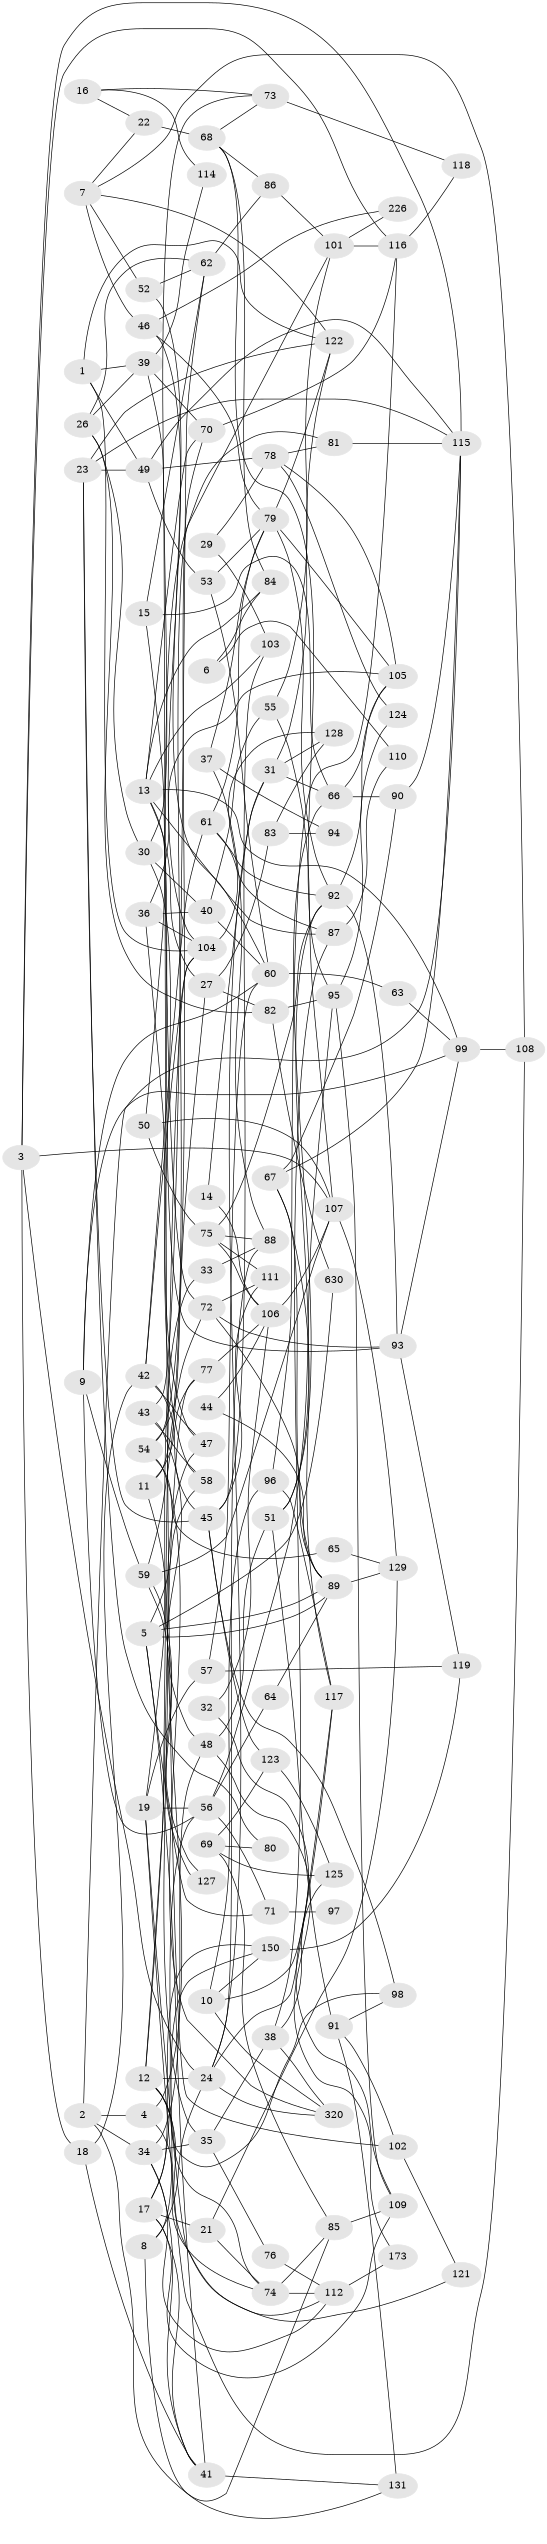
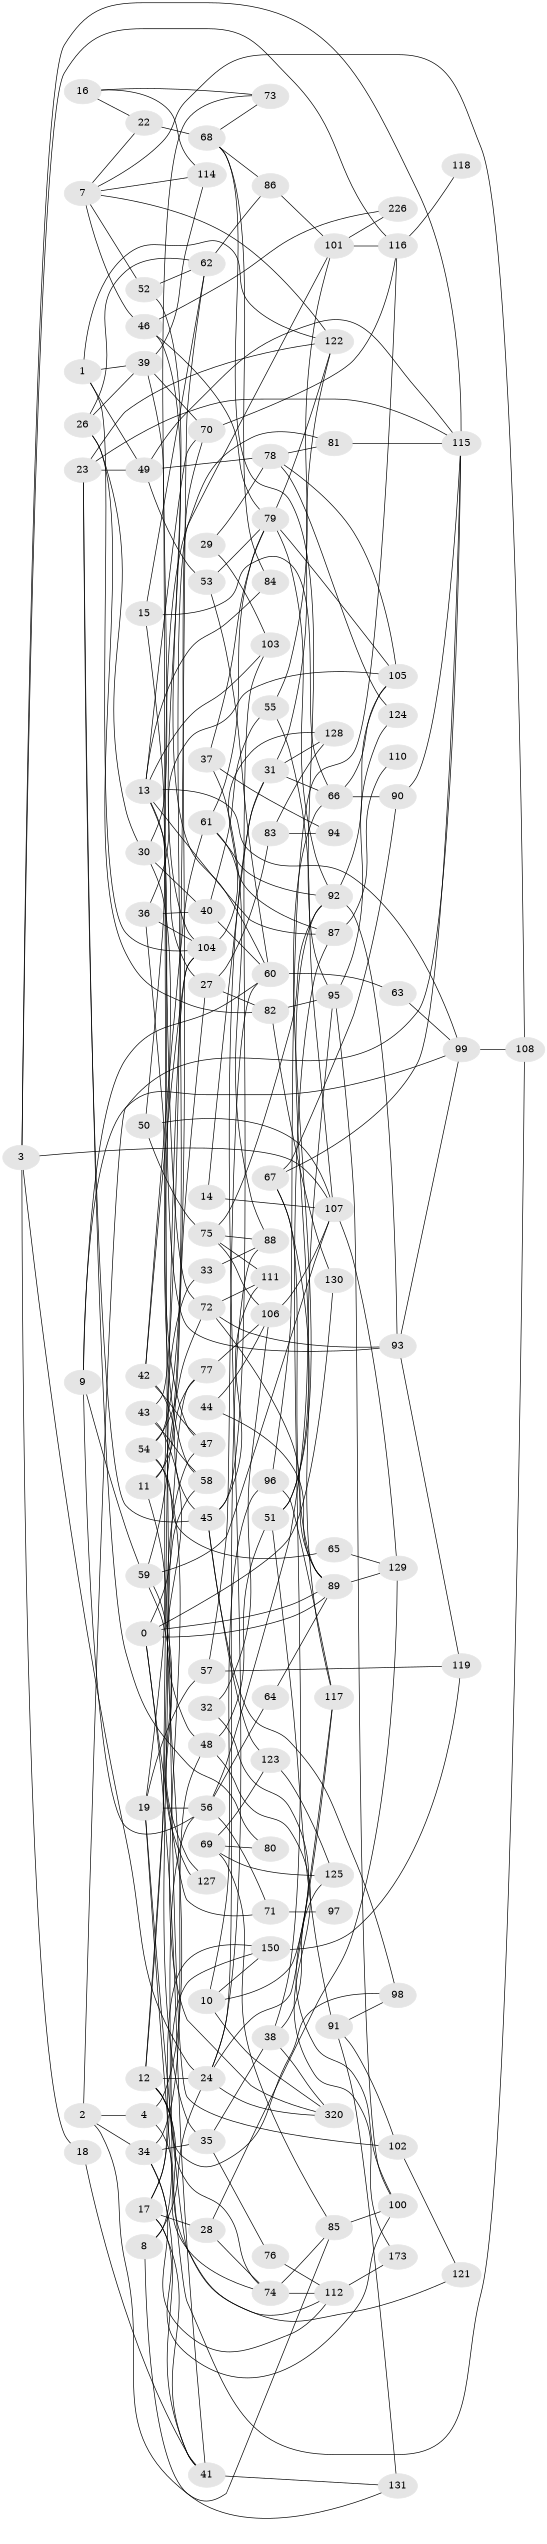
edge "73" -- "118": removed
edge "114" -- "7": added
node "6": removed
edge "14" -- "106": now "14" -- "107"
node "630": label "630" -> "130"
node "5": label "5" -> "0"
edge "42" -- "18": removed
node "109": label "109" -> "100"
node "21": label "21" -> "28"
